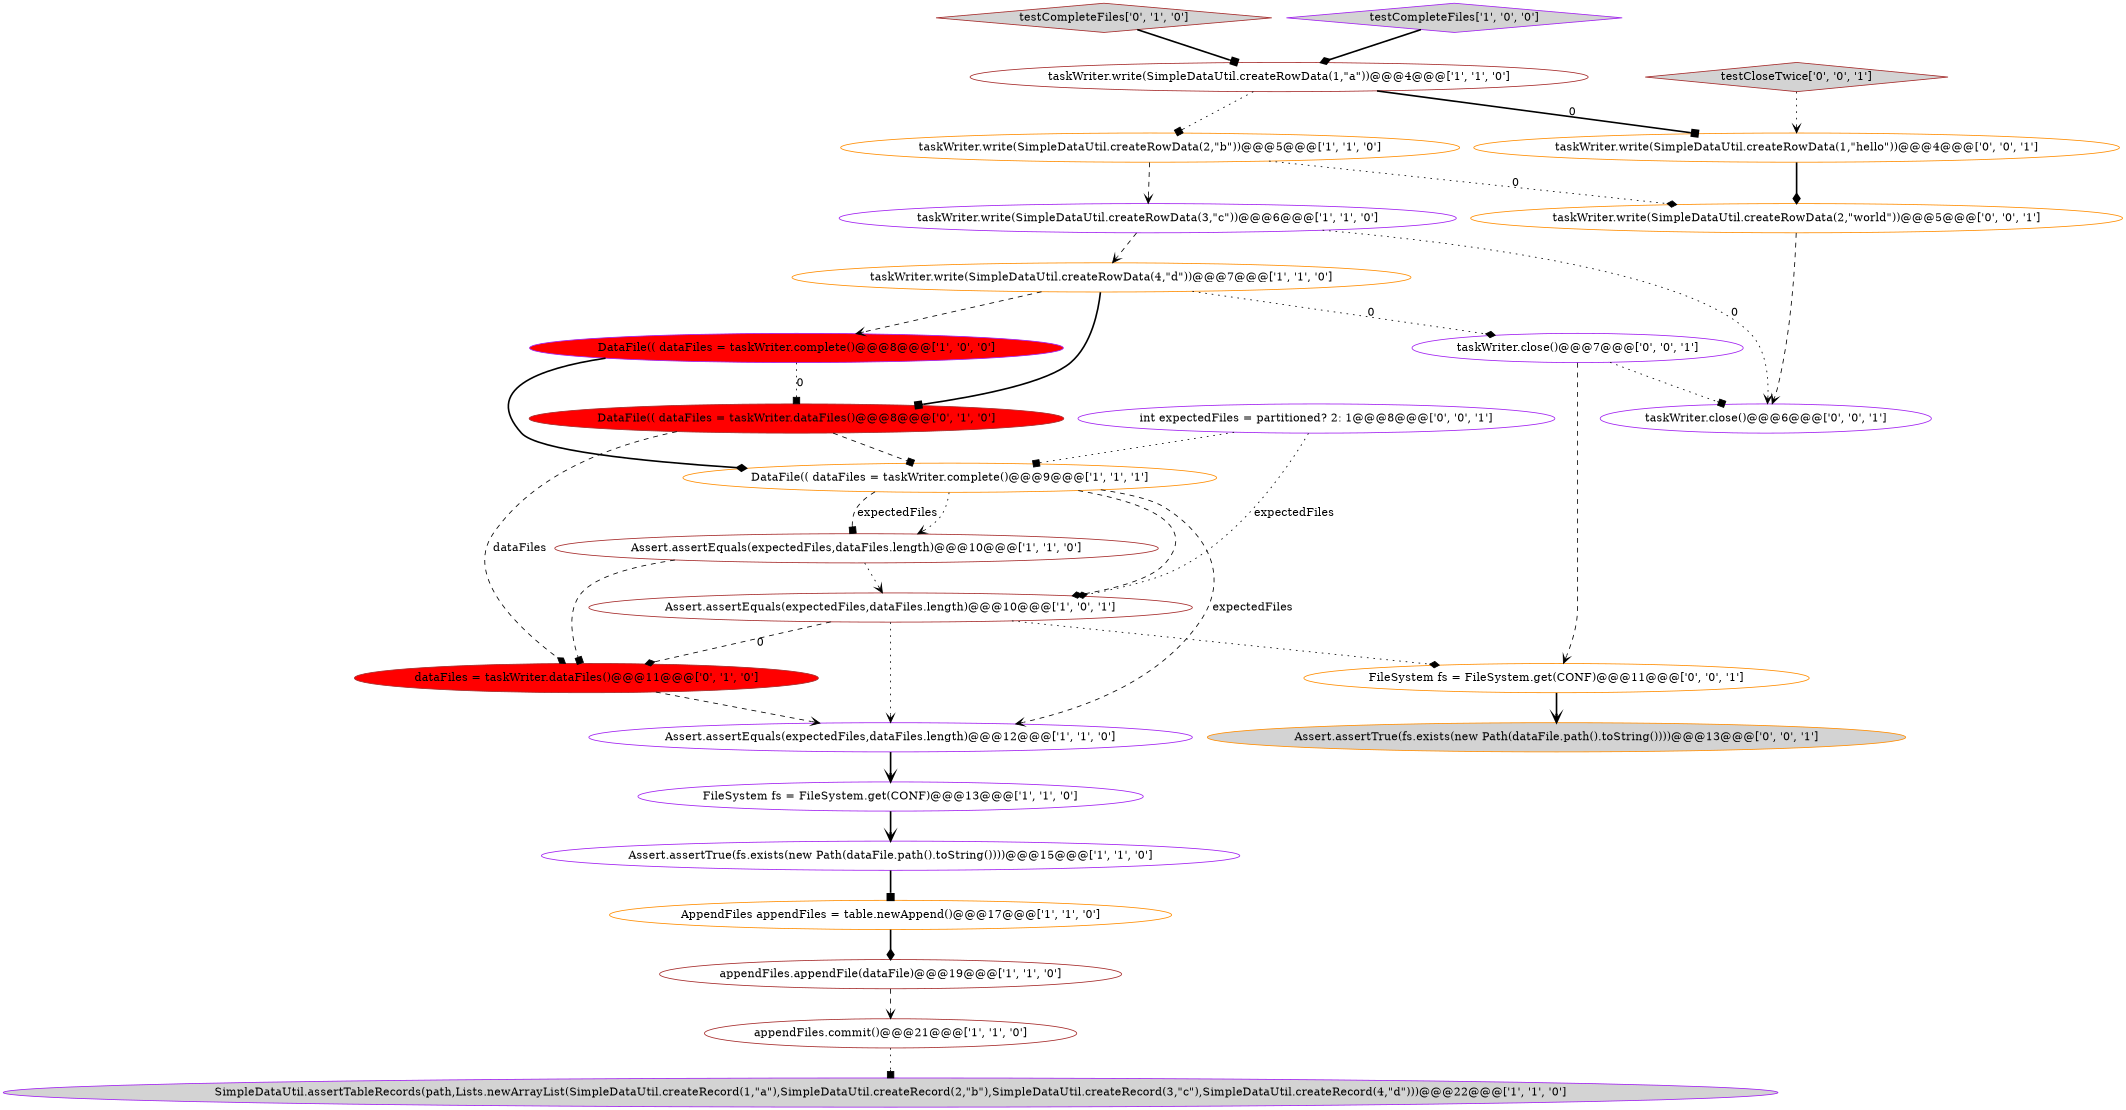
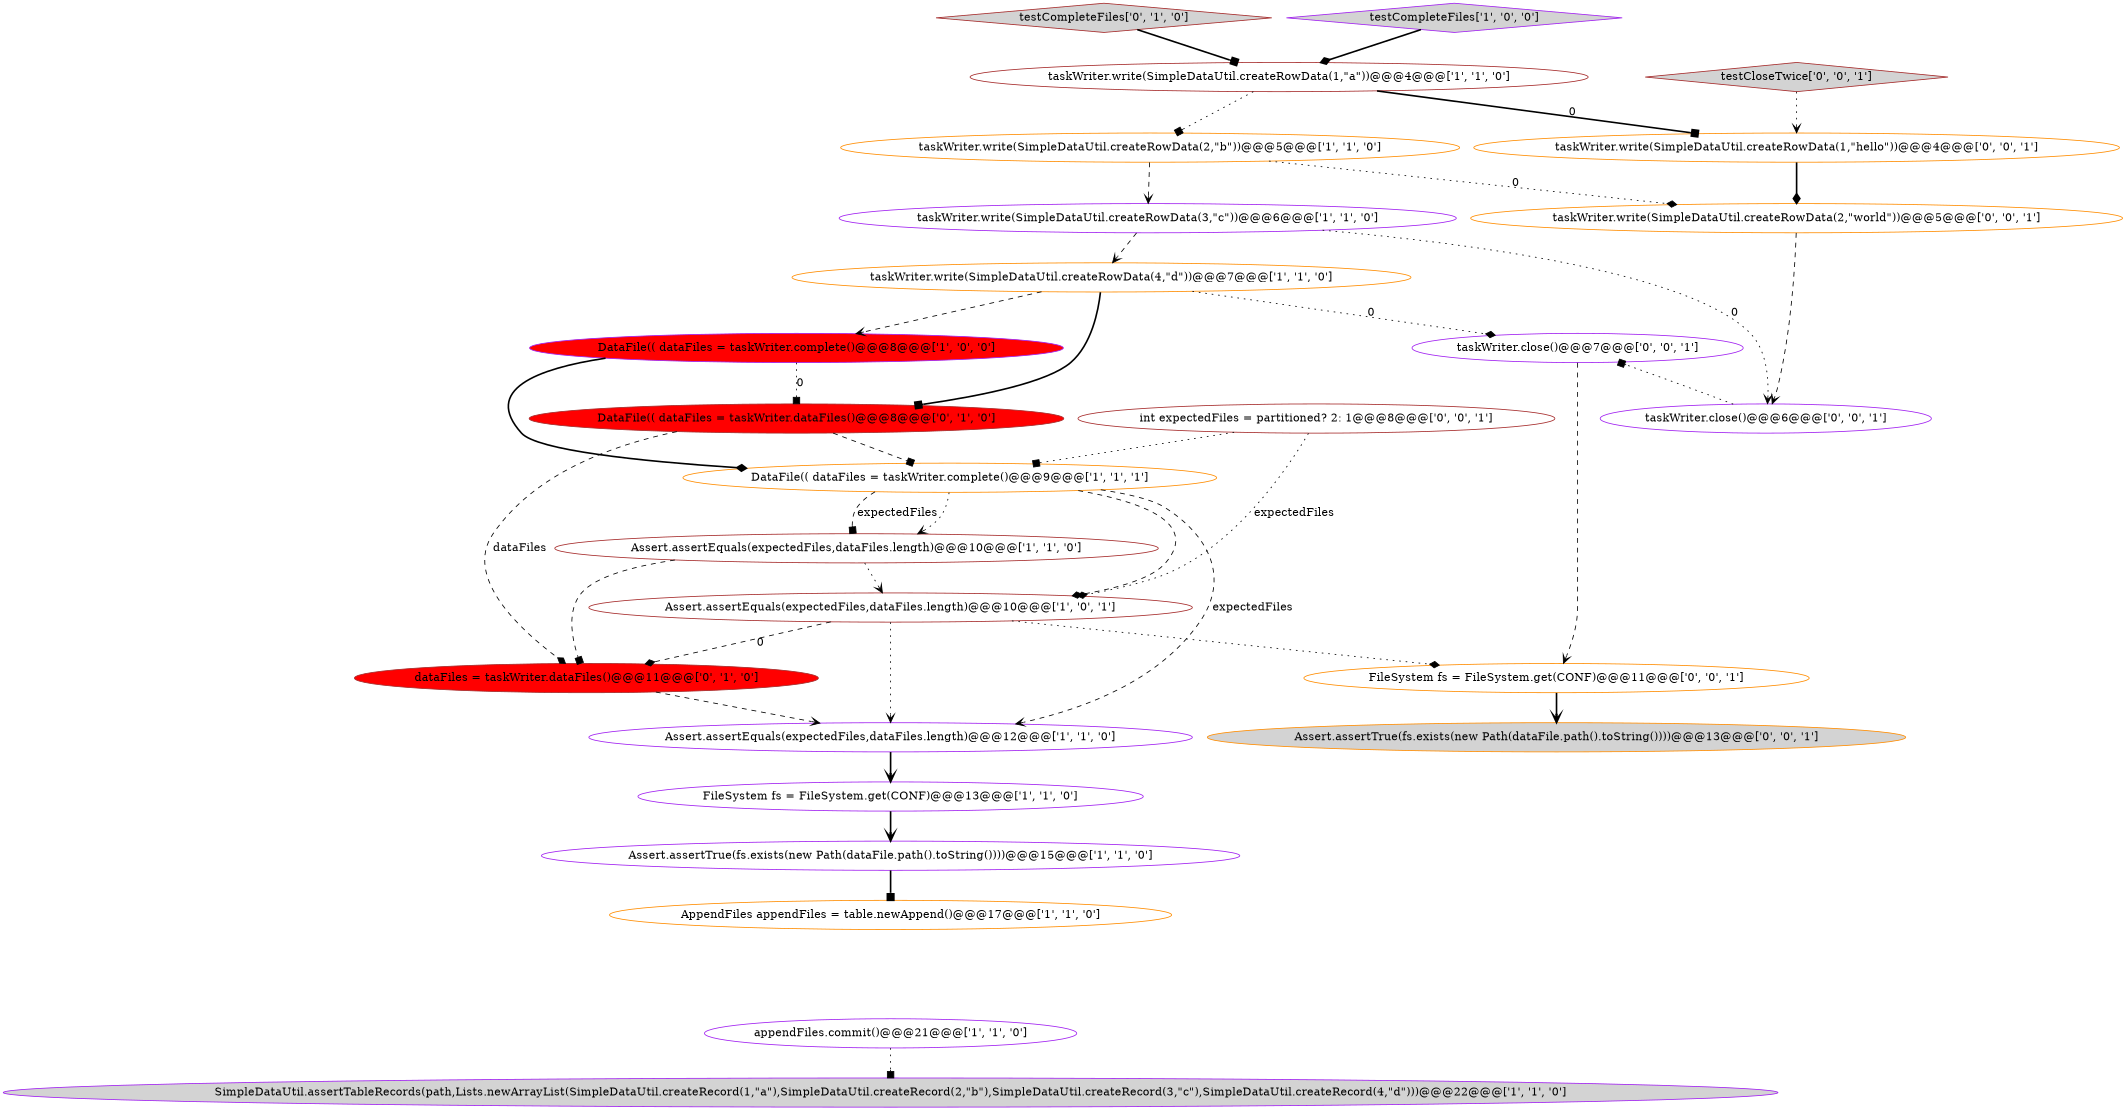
edge "taskWriter.close()@@@7@@@['0', '0', '1']" -> "taskWriter.close()@@@6@@@['0', '0', '1']": reversed
node "int expectedFiles = partitioned? 2: 1@@@8@@@['0', '0', '1']": color purple -> brown
node "appendFiles.appendFile(dataFile)@@@19@@@['1', '1', '0']": removed
node "appendFiles.commit()@@@21@@@['1', '1', '0']": color brown -> purple
